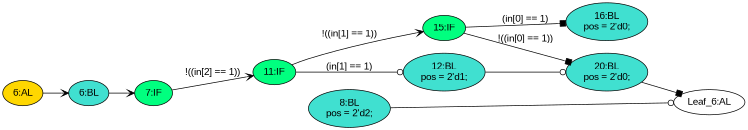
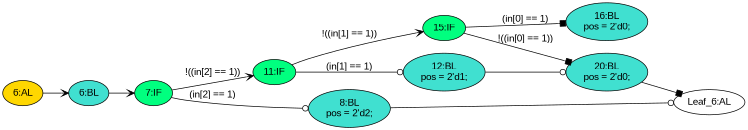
edge "7:IF" -> "8:BL pos = 2'd2;": added, label "(in[2] == 1)"
